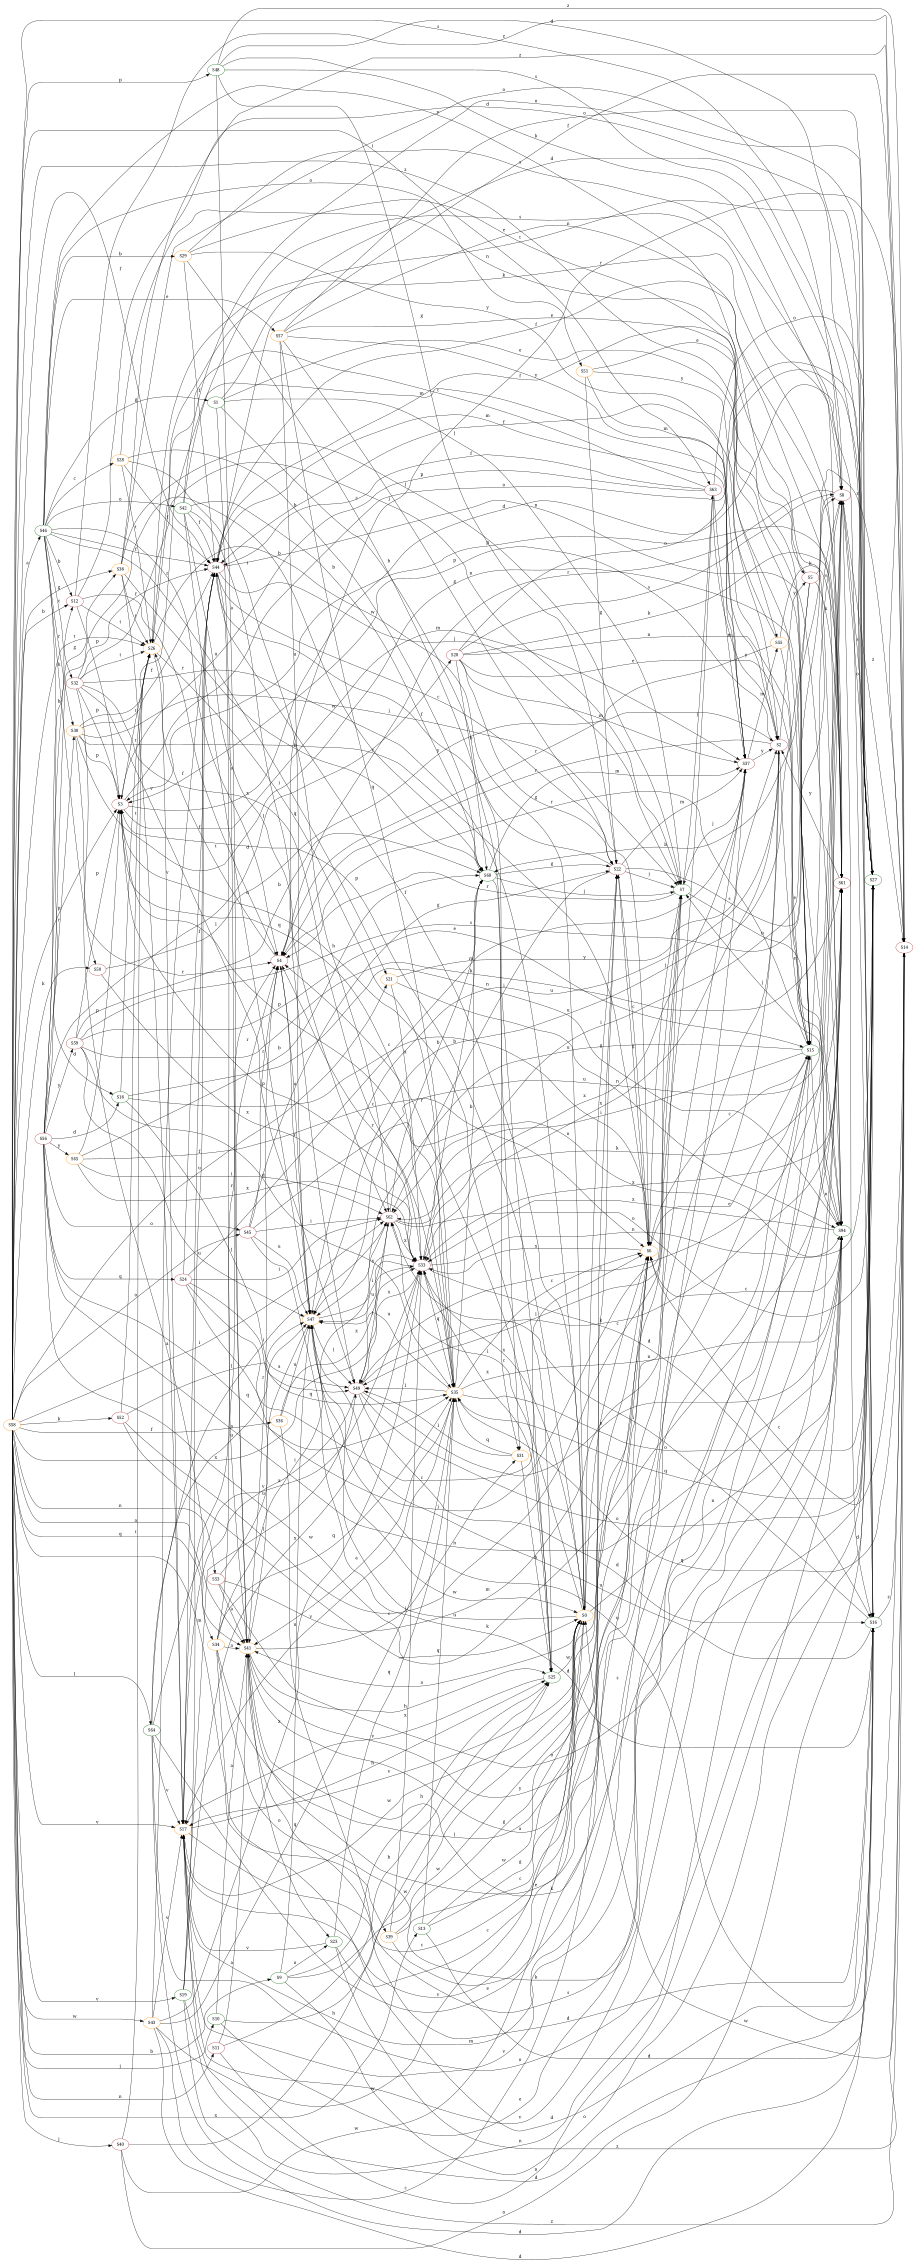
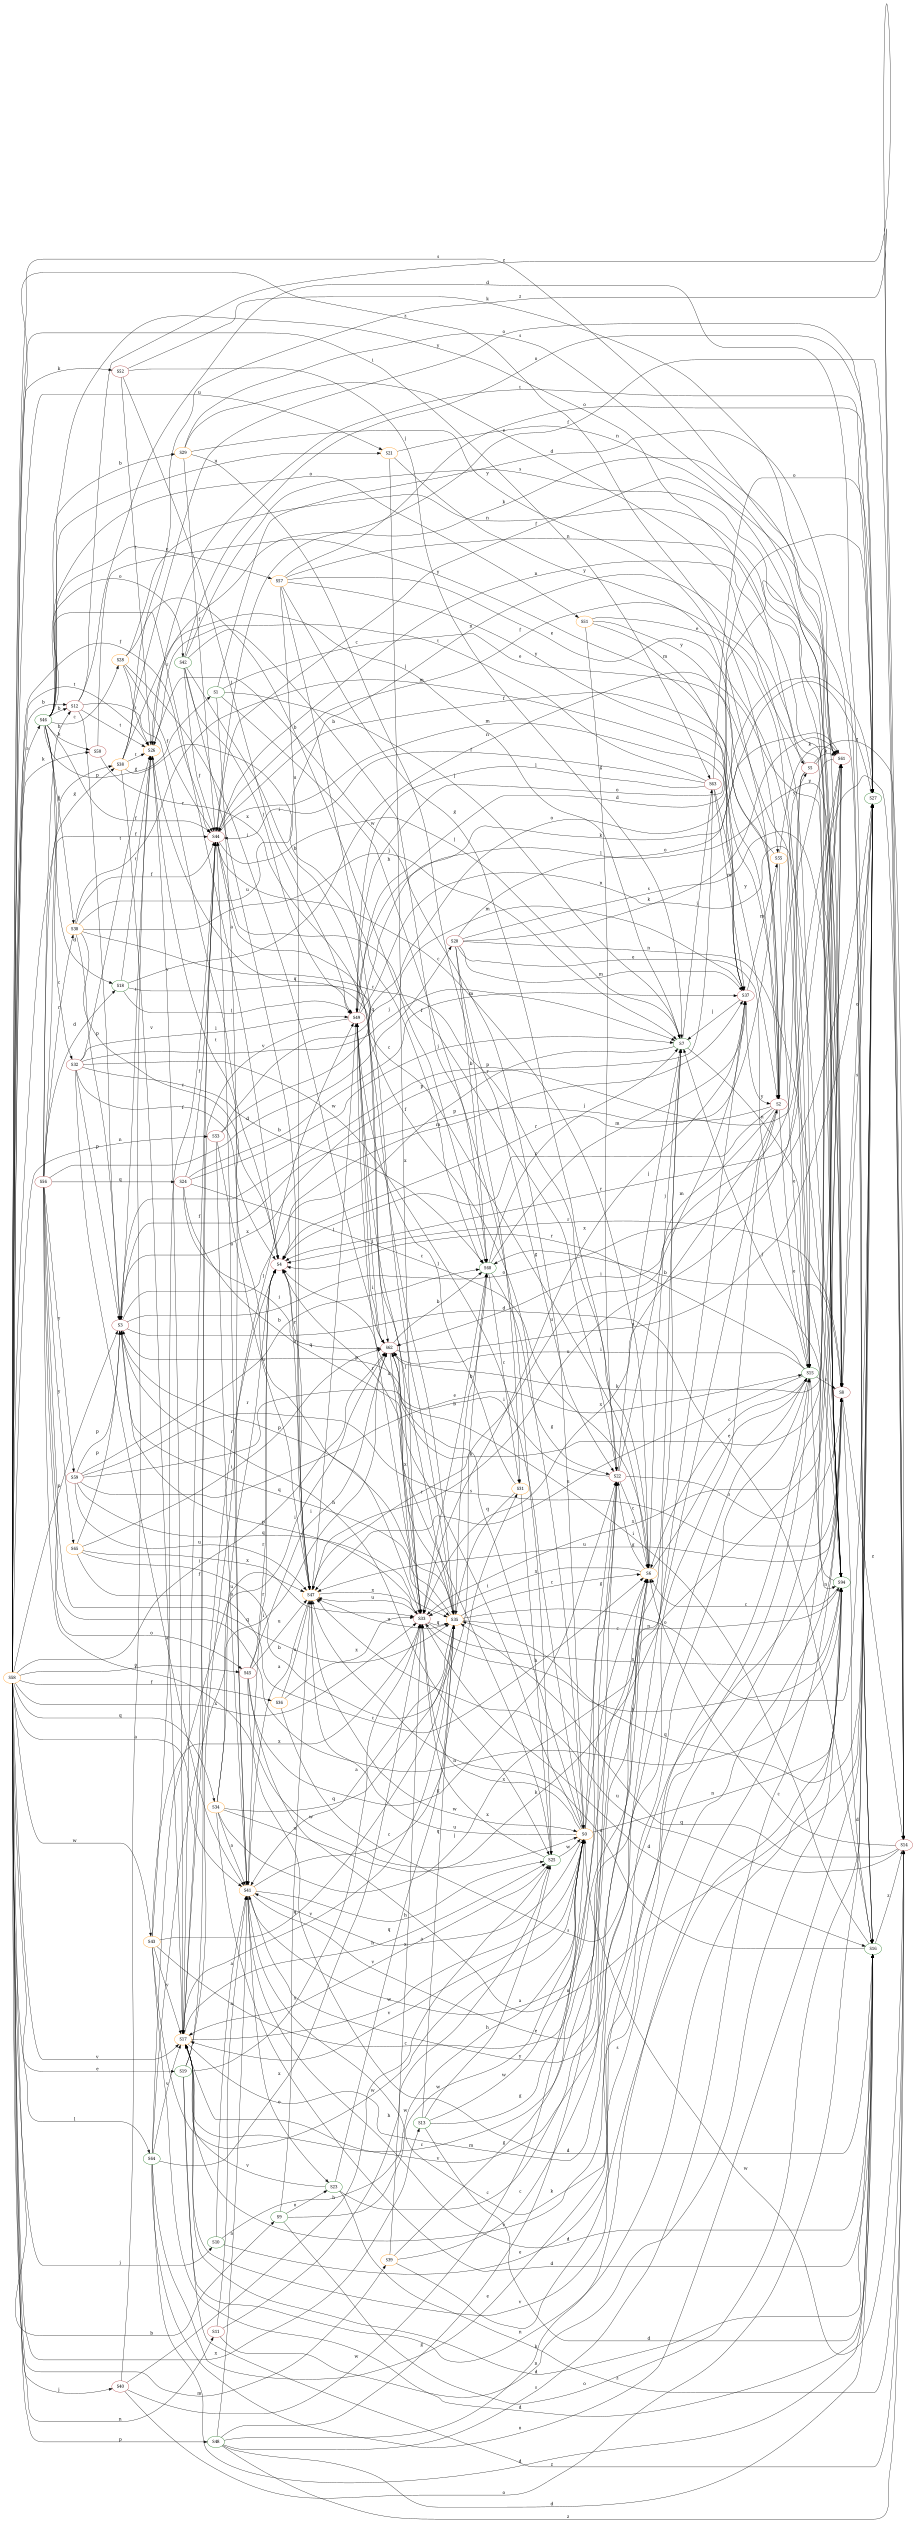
edge "S33" -> "S94": label "n" -> "x"
edge "S9" -> "S25": now "S13" -> "S25"
edge "S58" -> "S19": label "v" -> "e"
